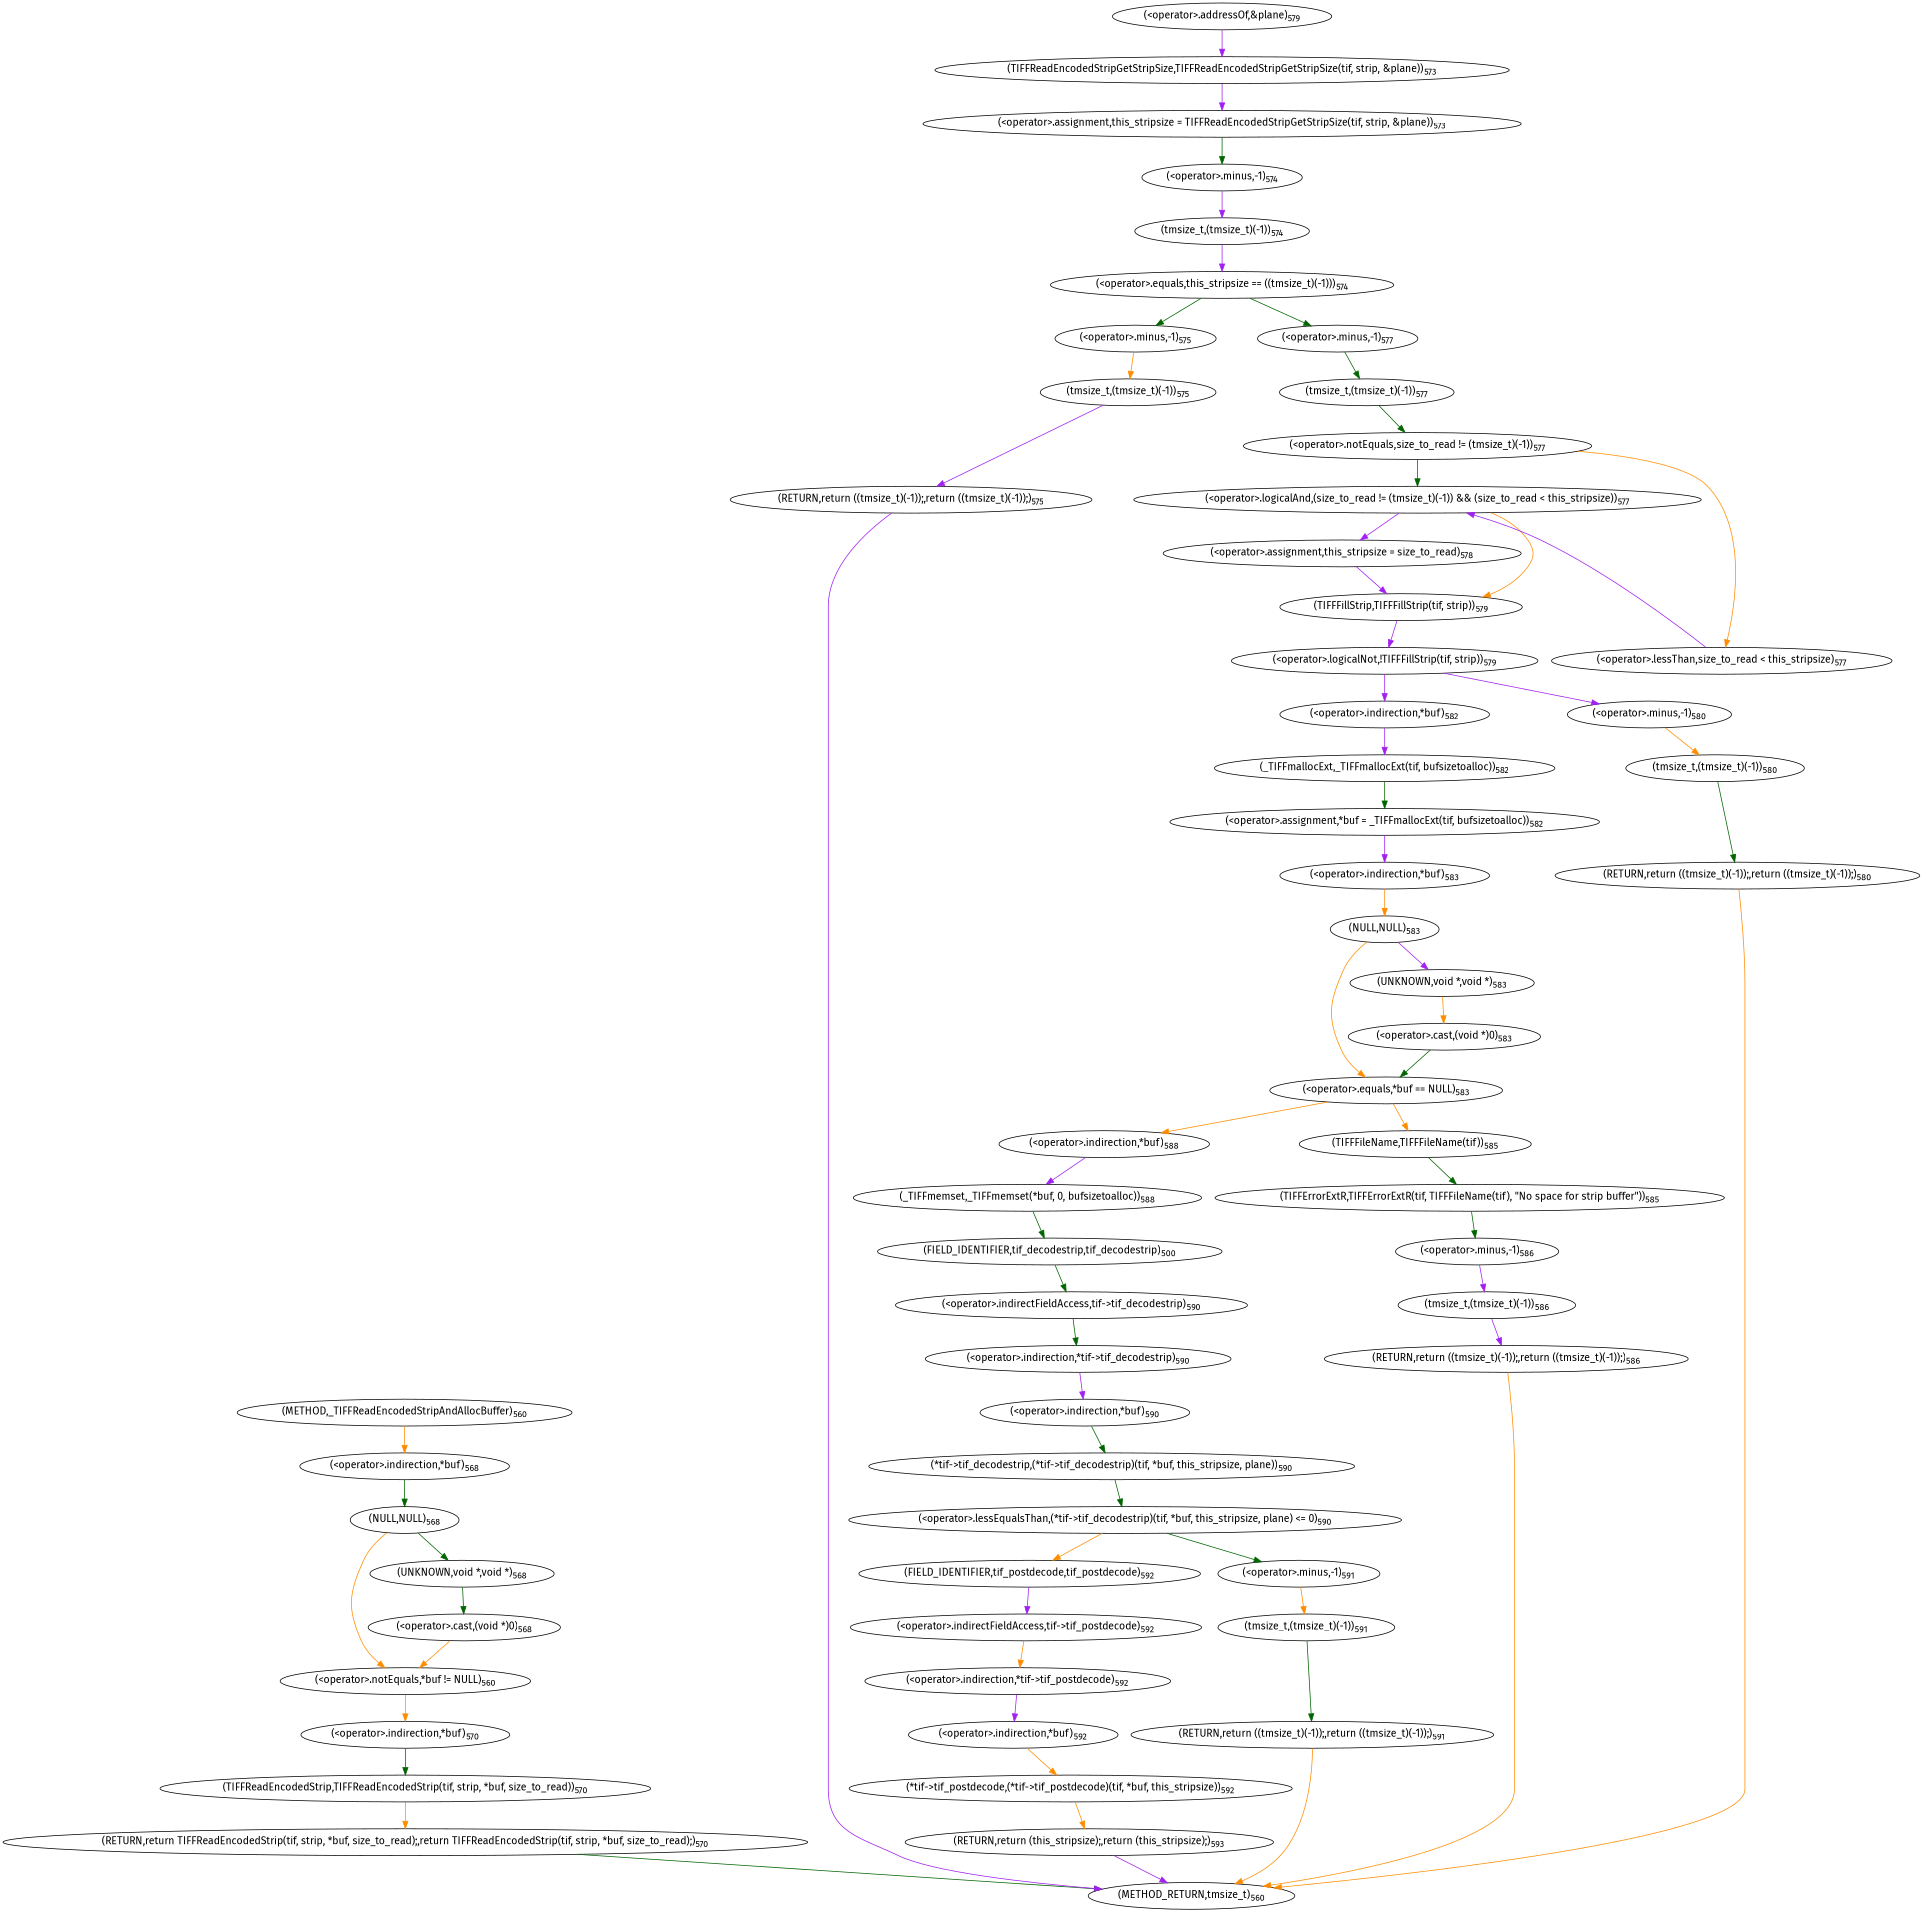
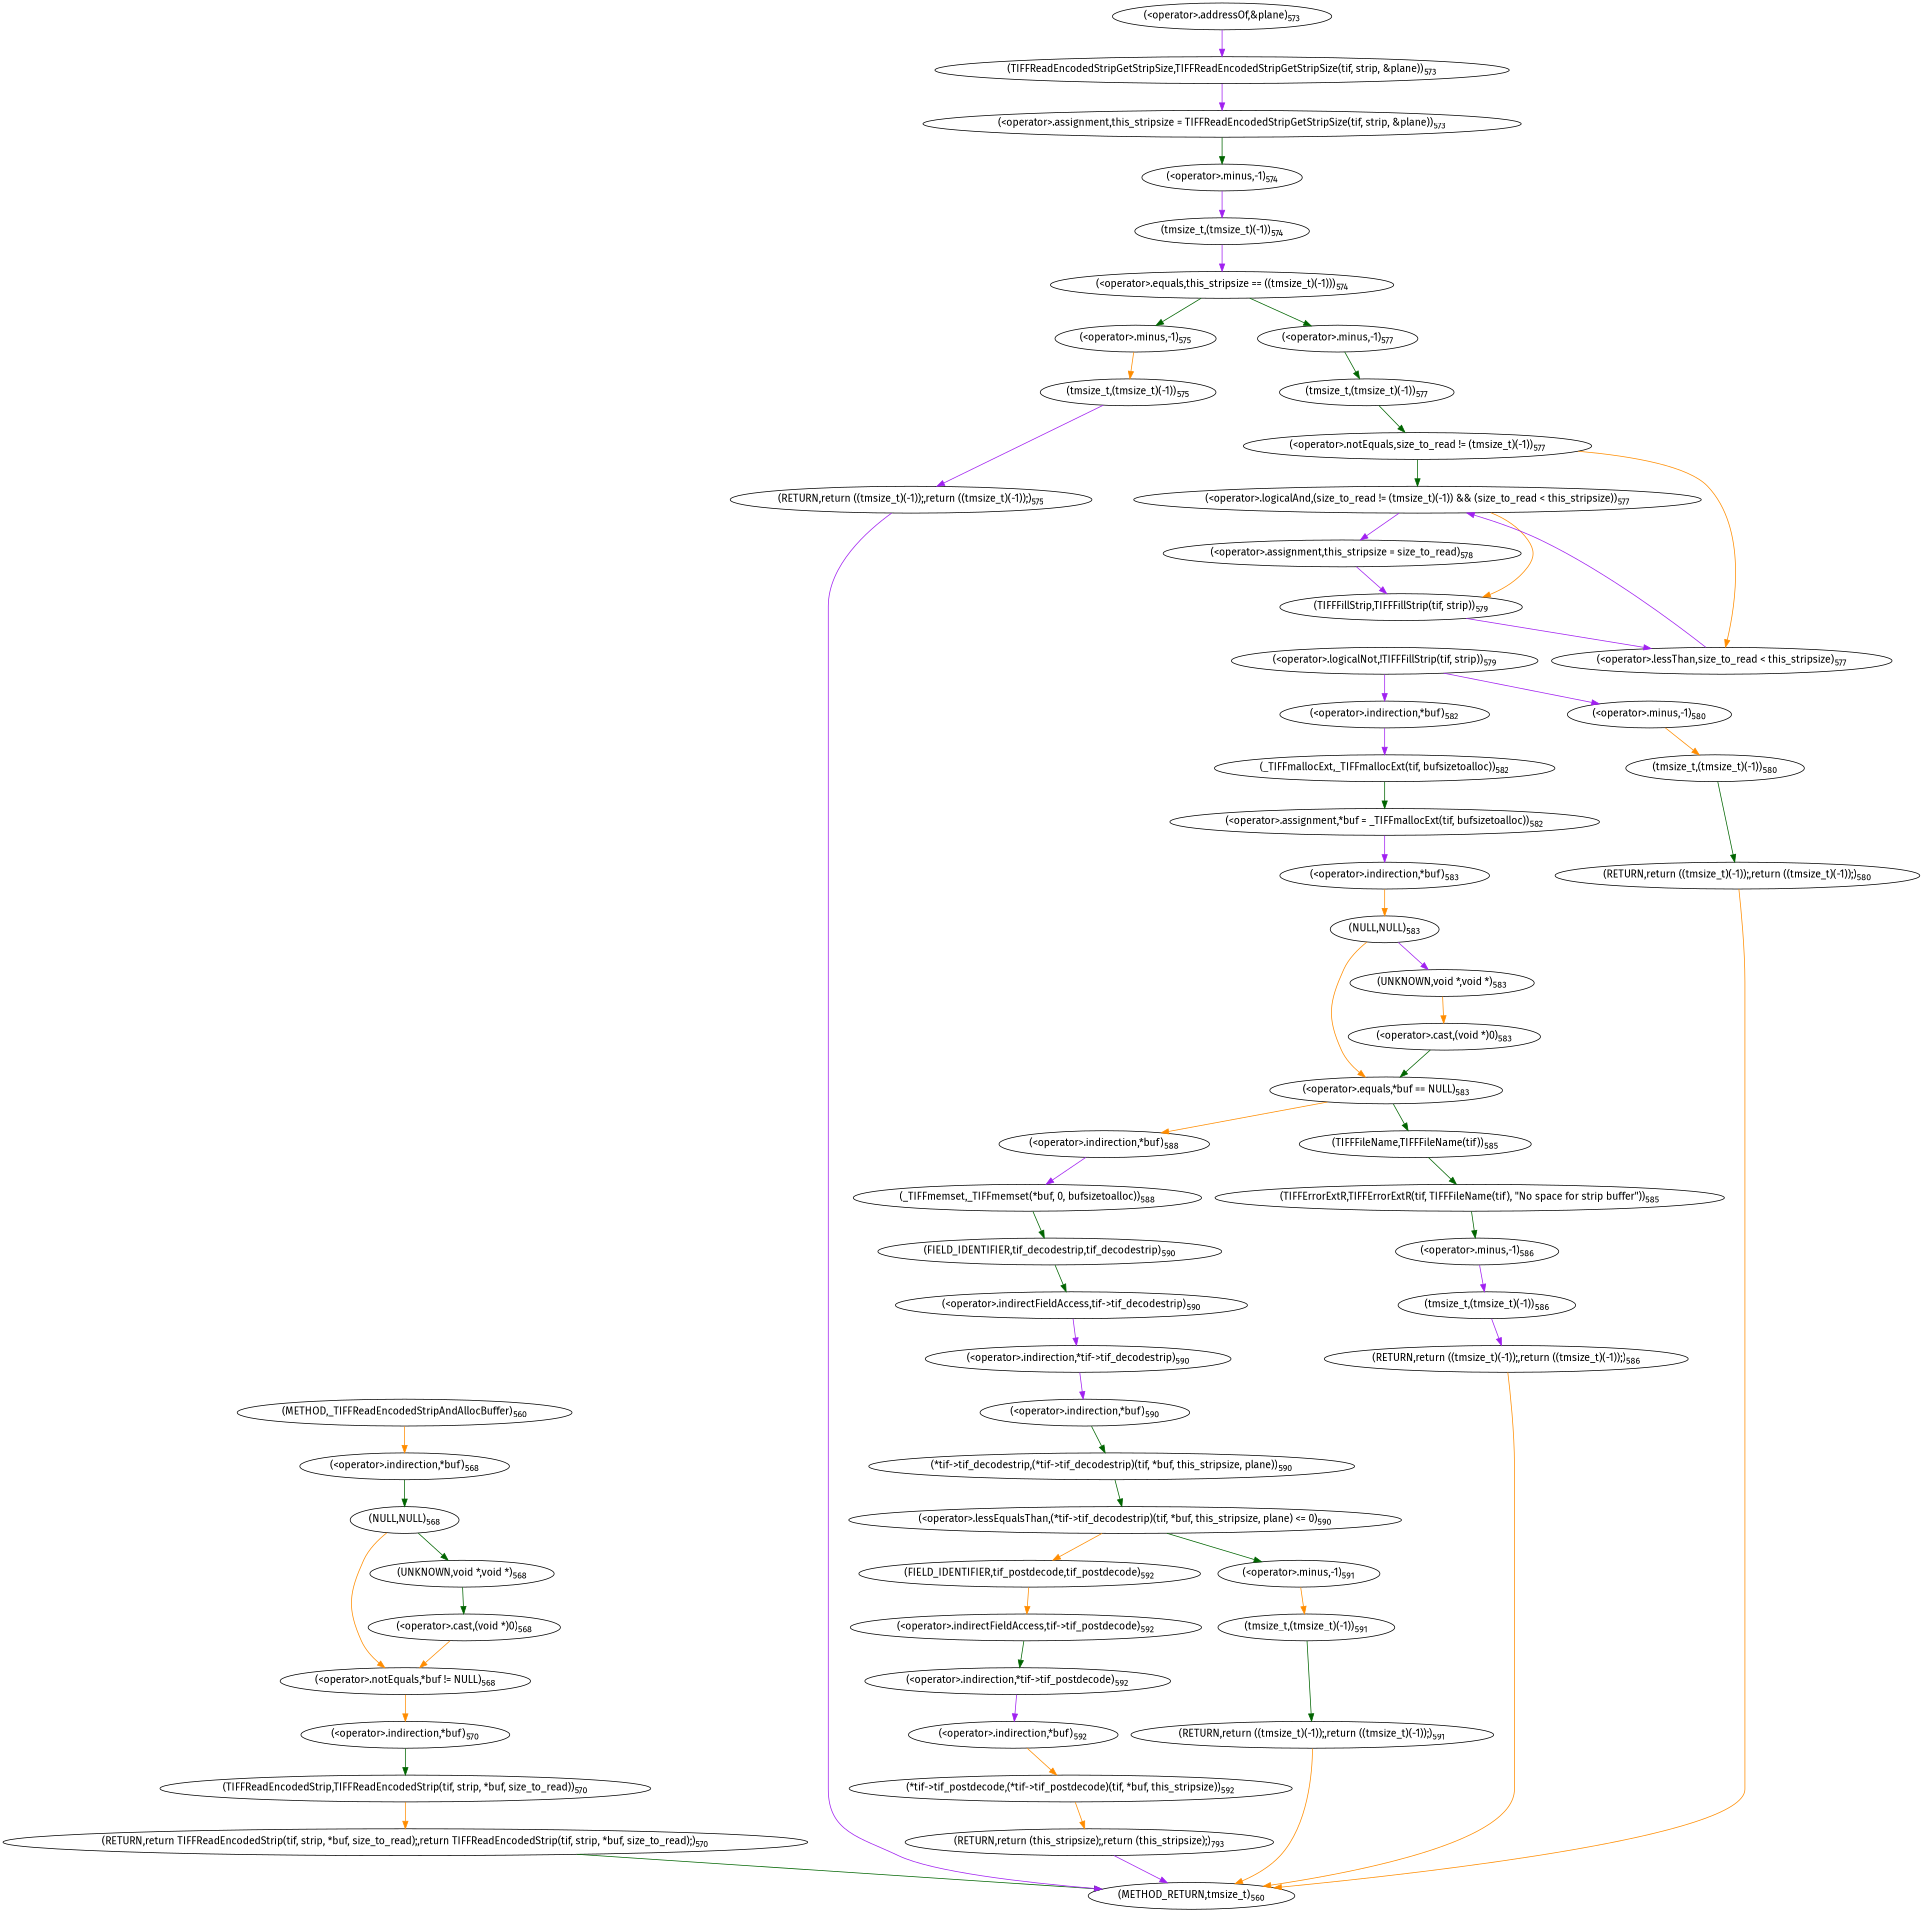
node "(<operator>.addressOf,&plane)": text "579" -> "573"
edge "(TIFFFillStrip,TIFFFillStrip(tif, strip))" -> "(<operator>.logicalNot,!TIFFFillStrip(tif, strip))": now "(TIFFFillStrip,TIFFFillStrip(tif, strip))" -> "(<operator>.lessThan,size_to_read < this_stripsize)"
edge "(<operator>.equals,*buf == NULL)" -> "(TIFFFileName,TIFFFileName(tif))": color darkorange -> darkgreen
node "(FIELD_IDENTIFIER,tif_decodestrip,tif_decodestrip)": text "500" -> "590"
edge "(<operator>.indirectFieldAccess,tif->tif_decodestrip)" -> "(<operator>.indirection,*tif->tif_decodestrip)": color darkgreen -> purple
edge "(FIELD_IDENTIFIER,tif_postdecode,tif_postdecode)" -> "(<operator>.indirectFieldAccess,tif->tif_postdecode)": color purple -> darkorange
edge "(<operator>.indirectFieldAccess,tif->tif_postdecode)" -> "(<operator>.indirection,*tif->tif_postdecode)": color darkorange -> darkgreen
node "(<operator>.notEquals,*buf != NULL)": text "560" -> "568"
node "(RETURN,return (this_stripsize);,return (this_stripsize);)": text "593" -> "793"
